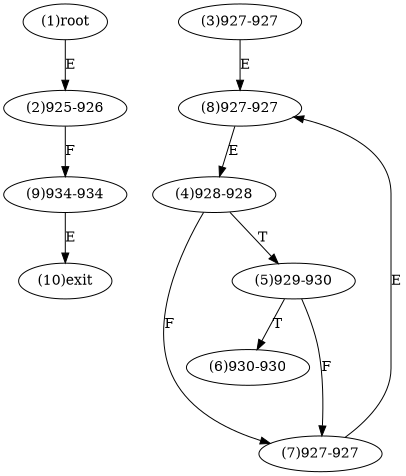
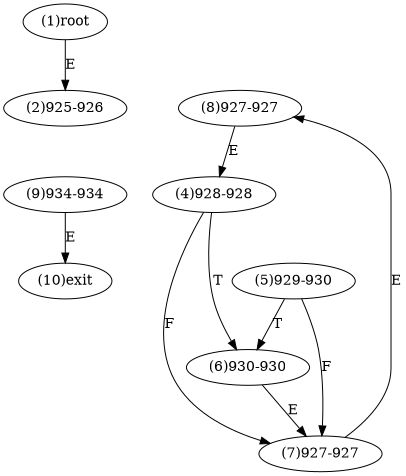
node "(3)927-927": removed
edge "(2)925-926" -> "(9)934-934": removed, label "F"
edge "(4)928-928" -> "(5)929-930": now "(4)928-928" -> "(6)930-930"
edge "(6)930-930" -> "(7)927-927": added, label "E"
